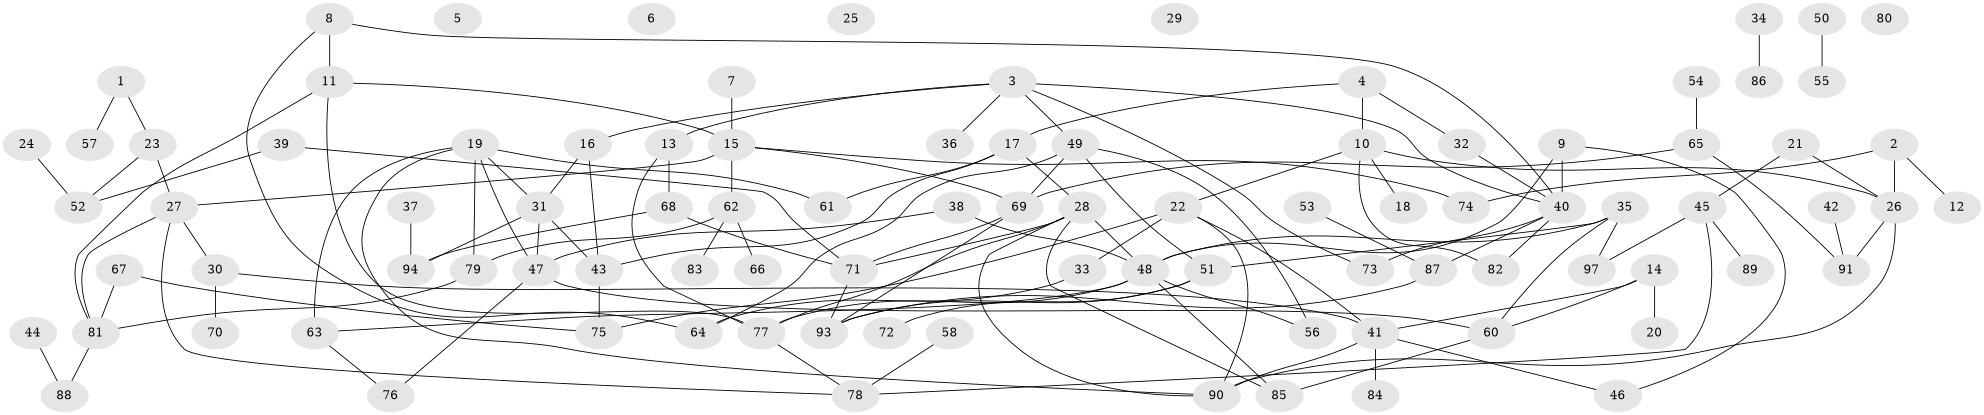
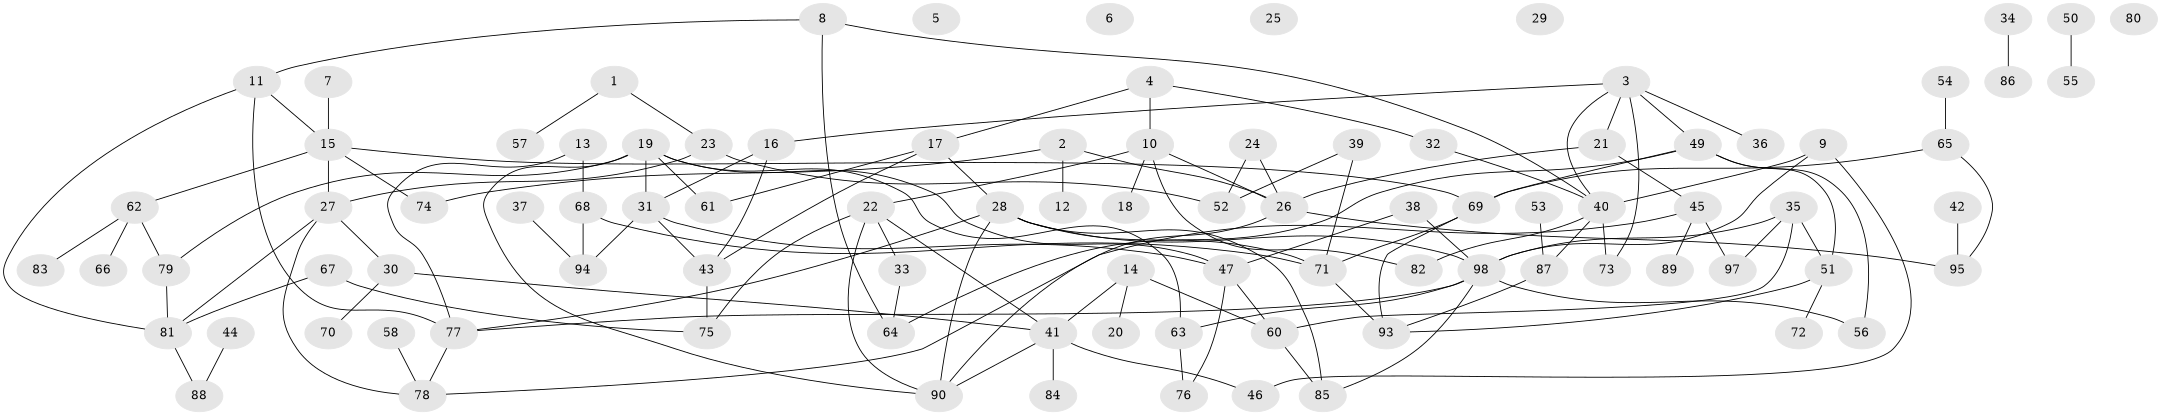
edge "3" -- "13": now "3" -- "21"
edge "24" -- "26": added
node "48": label "48" -> "98"
node "91": label "91" -> "95"
